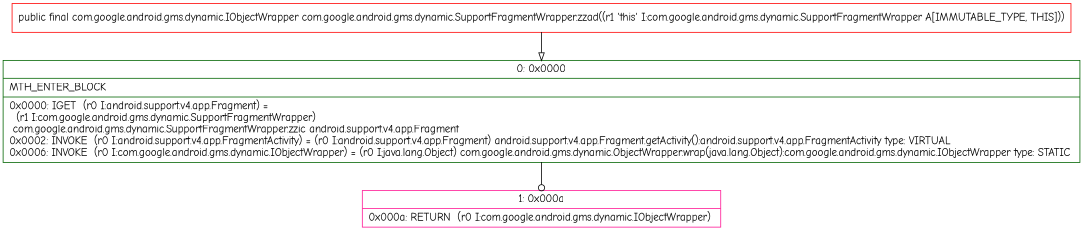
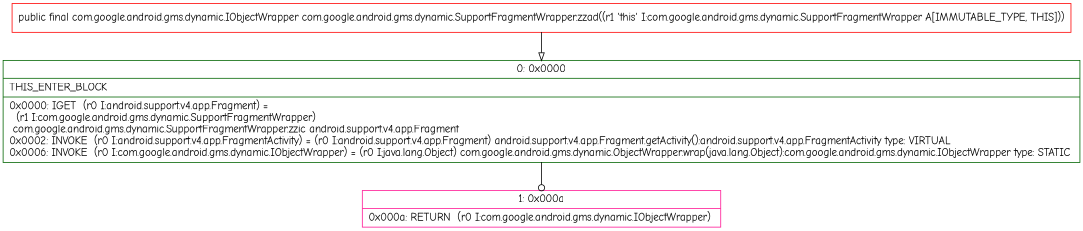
node "0: 0x0000": text "MTH_ENTER_BLOCK" -> "THIS_ENTER_BLOCK"
